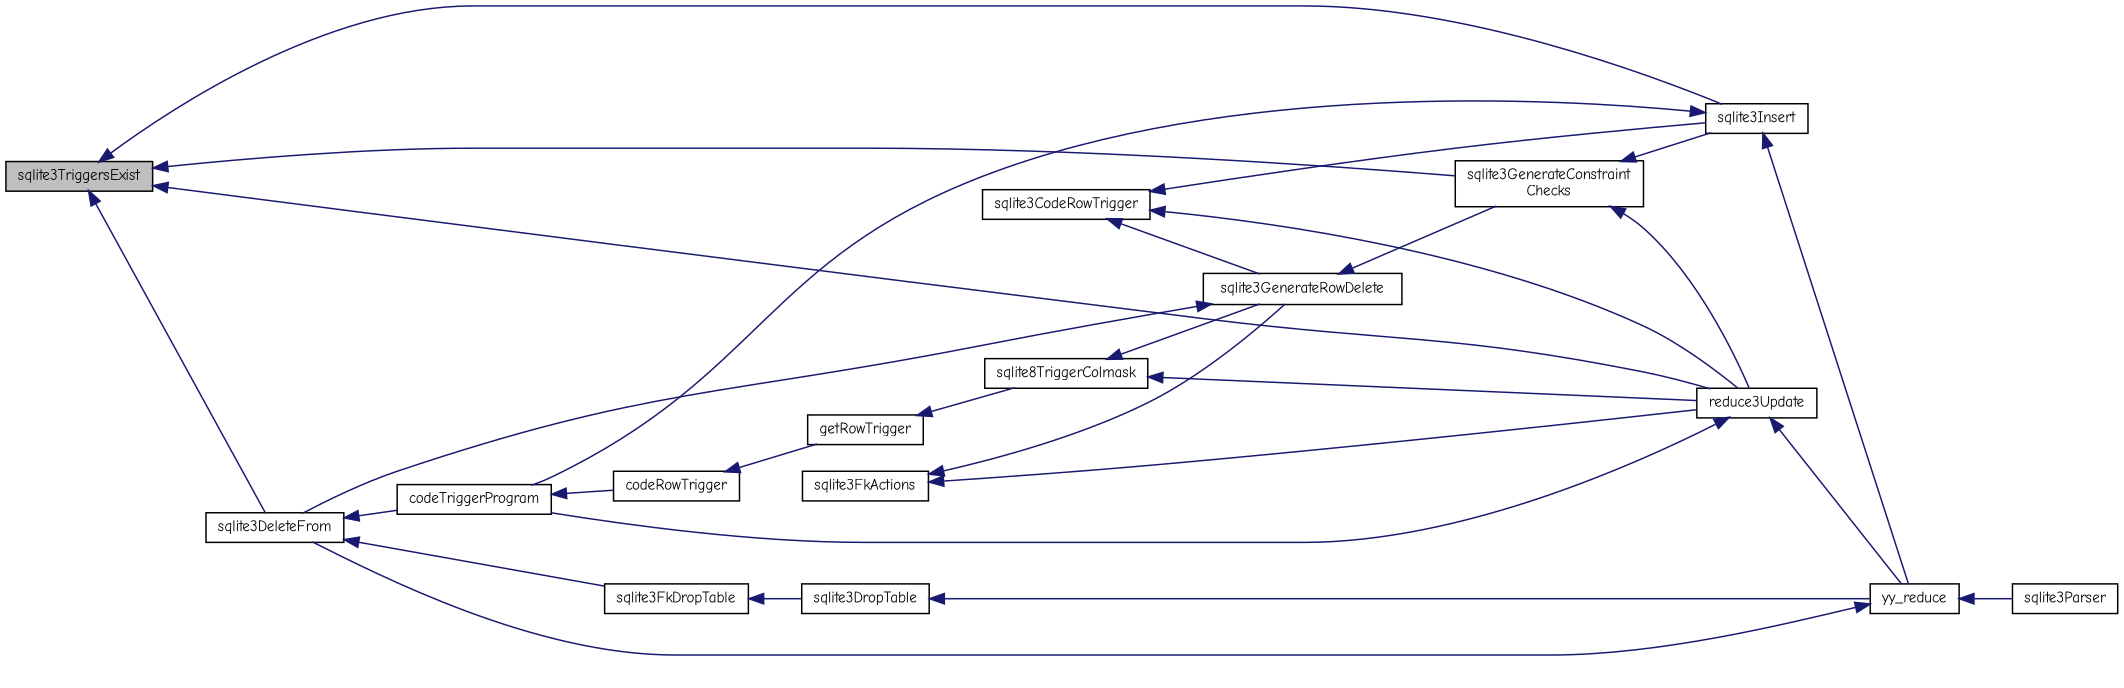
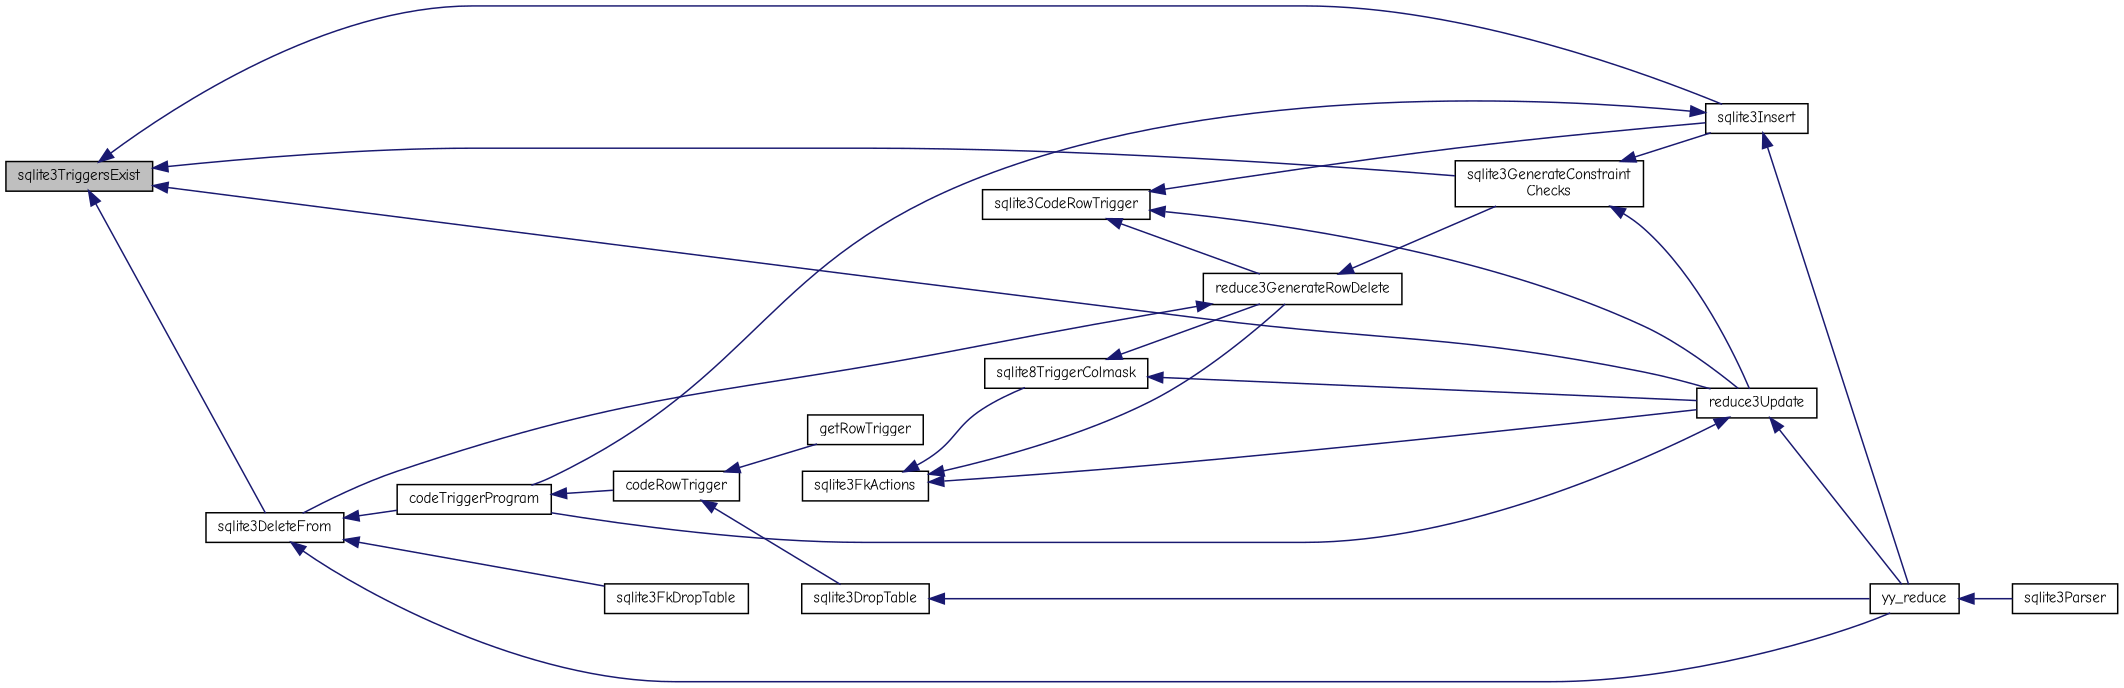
node "sqlite3GenerateRowDelete": label "sqlite3GenerateRowDelete" -> "reduce3GenerateRowDelete"
edge "sqlite8TriggerColmask" -> "getRowTrigger": now "sqlite8TriggerColmask" -> "sqlite3FkActions"
edge "sqlite3DropTable" -> "sqlite3FkDropTable": now "sqlite3DropTable" -> "codeRowTrigger"
edge "sqlite3DeleteFrom" -> "yy_reduce": reversed
